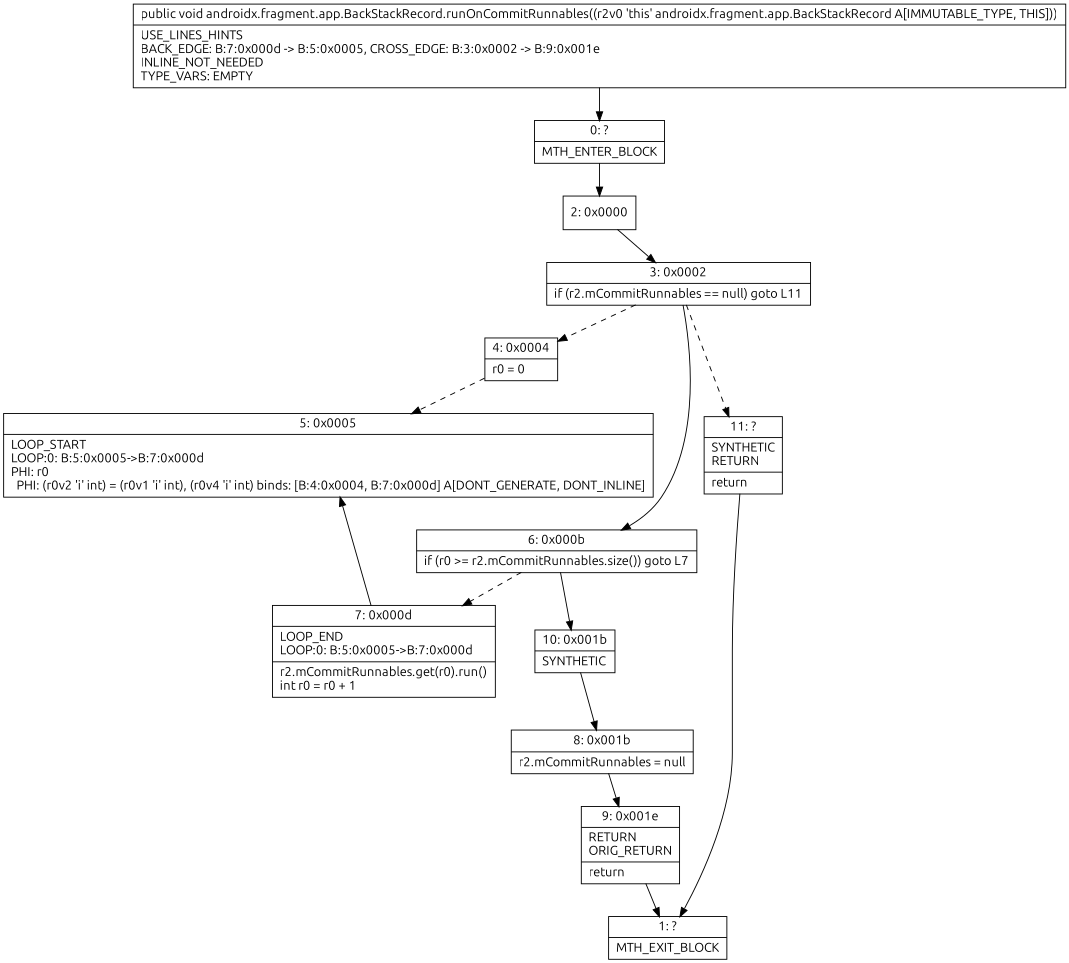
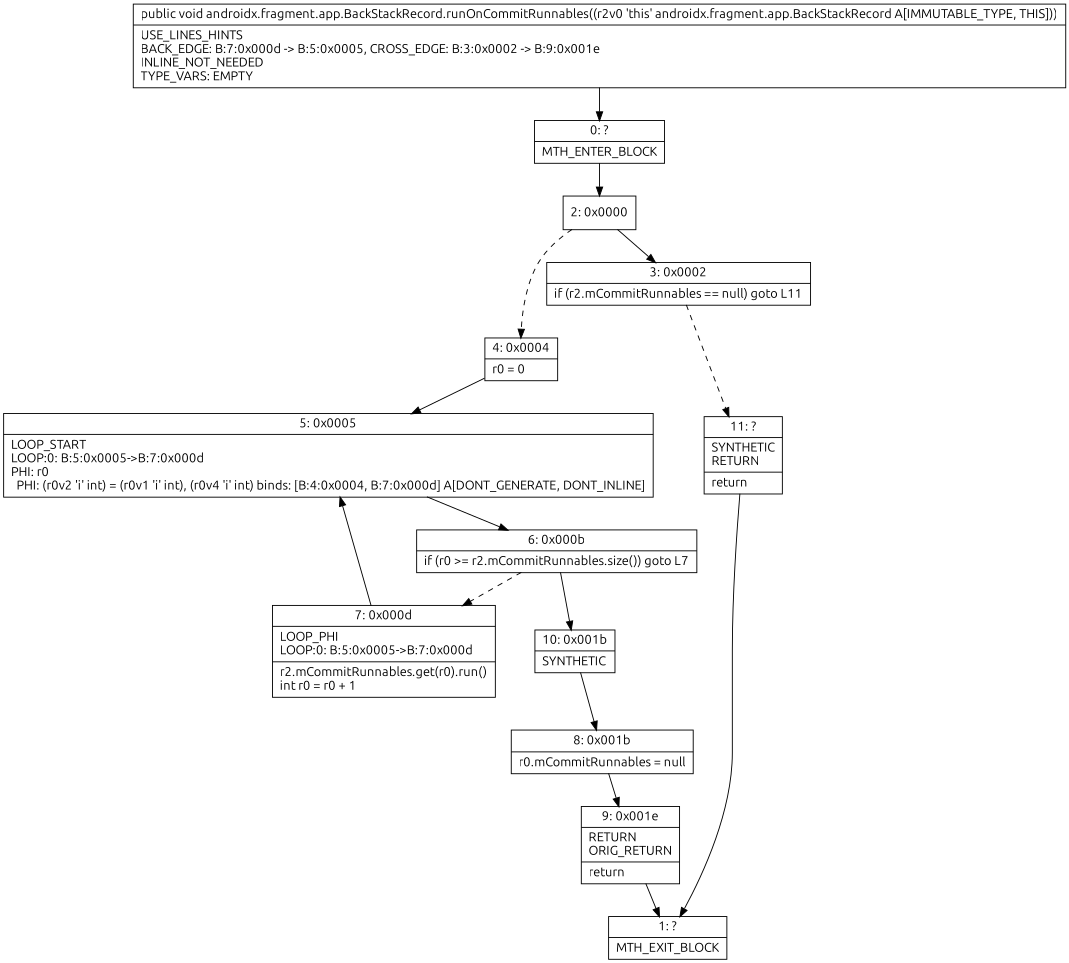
edge "3: 0x0002" -> "4: 0x0004": now "2: 0x0000" -> "4: 0x0004"
edge "4: 0x0004" -> "5: 0x0005": style dashed -> solid
edge "3: 0x0002" -> "6: 0x000b": now "5: 0x0005" -> "6: 0x000b"
node "7: 0x000d": text "LOOP_END" -> "LOOP_PHI"
node "8: 0x001b": text "r2.mCommitRunnables = null" -> "r0.mCommitRunnables = null"
